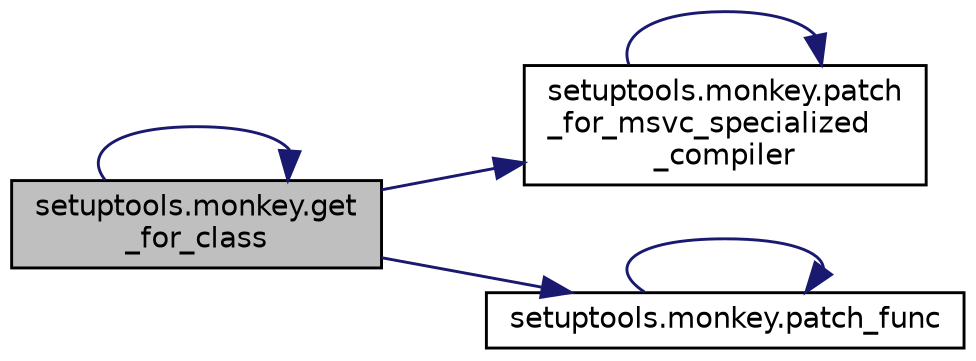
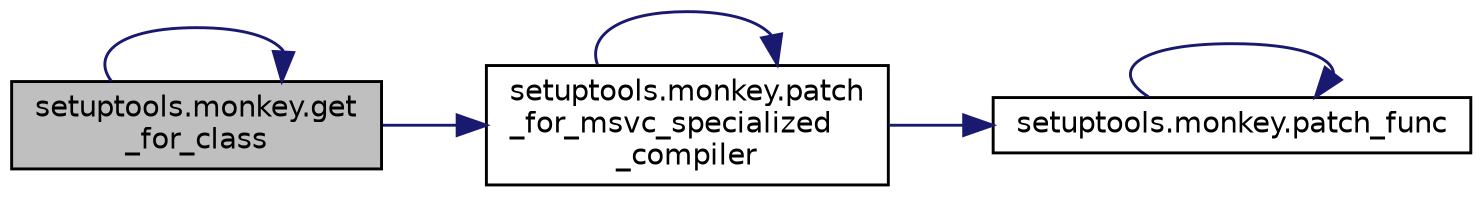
edge "setuptools.monkey.get _for_class" -> "setuptools.monkey.patch_func": now "setuptools.monkey.patch _for_msvc_specialized _compiler" -> "setuptools.monkey.patch_func"
